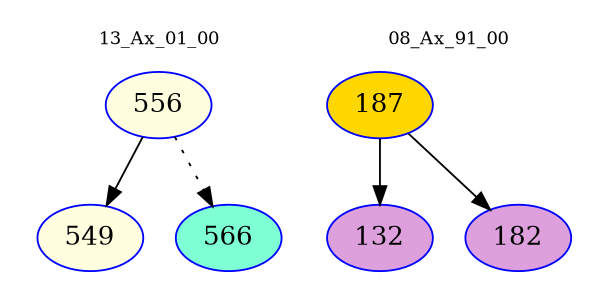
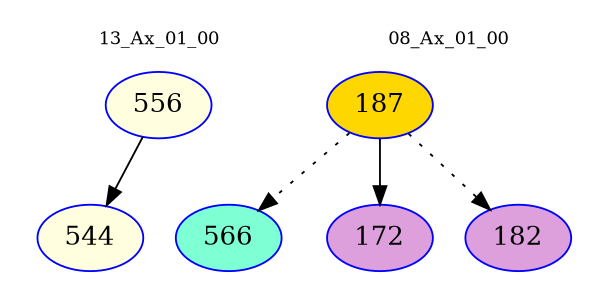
cluster "08_Ax_91_00": label "08_Ax_91_00" -> "08_Ax_01_00"
edge "556" -> "566": now "187" -> "566"
edge "187" -> "182": style solid -> dotted
node "549": label "549" -> "544"
node "132": label "132" -> "172"
